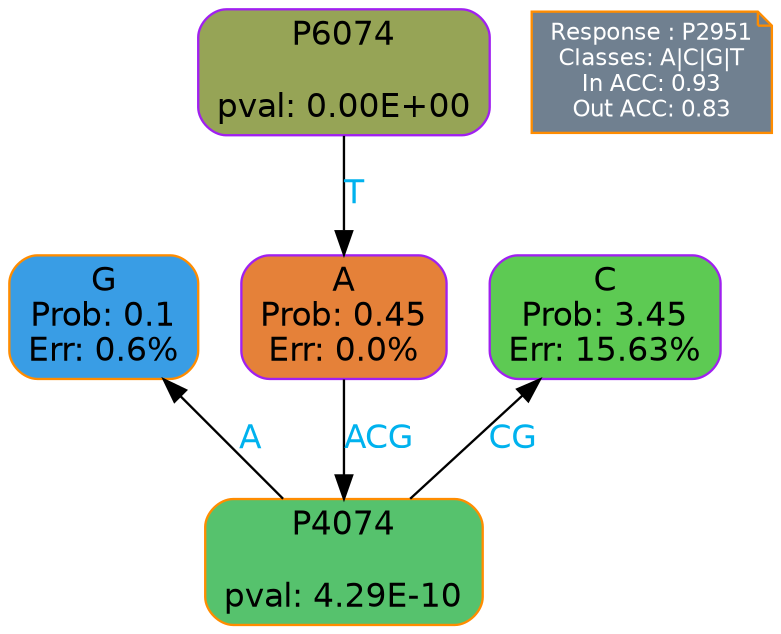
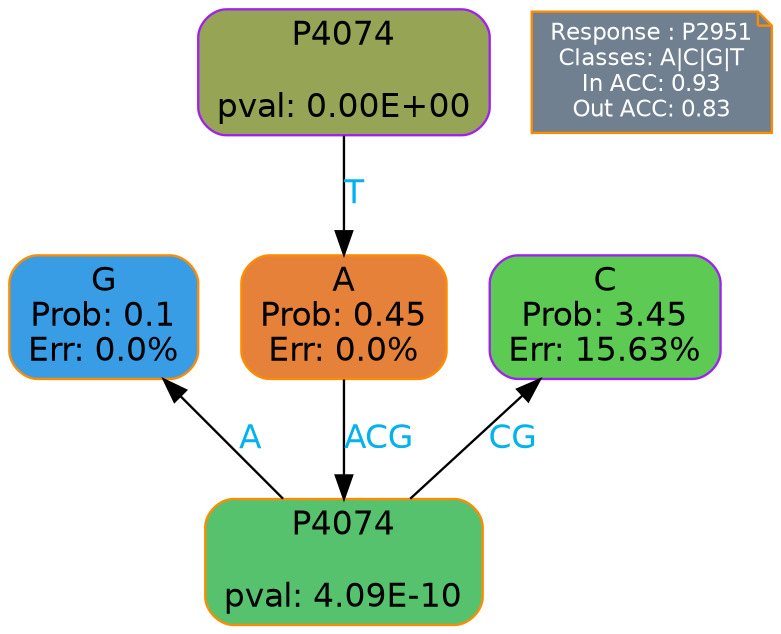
node "P6074 pval: 0.00E+00": label "P6074 pval: 0.00E+00" -> "P4074 pval: 0.00E+00"
node "G Prob: 0.1 Err: 0.6%": label "G Prob: 0.1 Err: 0.6%" -> "G Prob: 0.1 Err: 0.0%"
node "A Prob: 0.45 Err: 0.0%": color purple -> darkorange
node "P4074 pval: 4.29E-10": label "P4074 pval: 4.29E-10" -> "P4074 pval: 4.09E-10"
